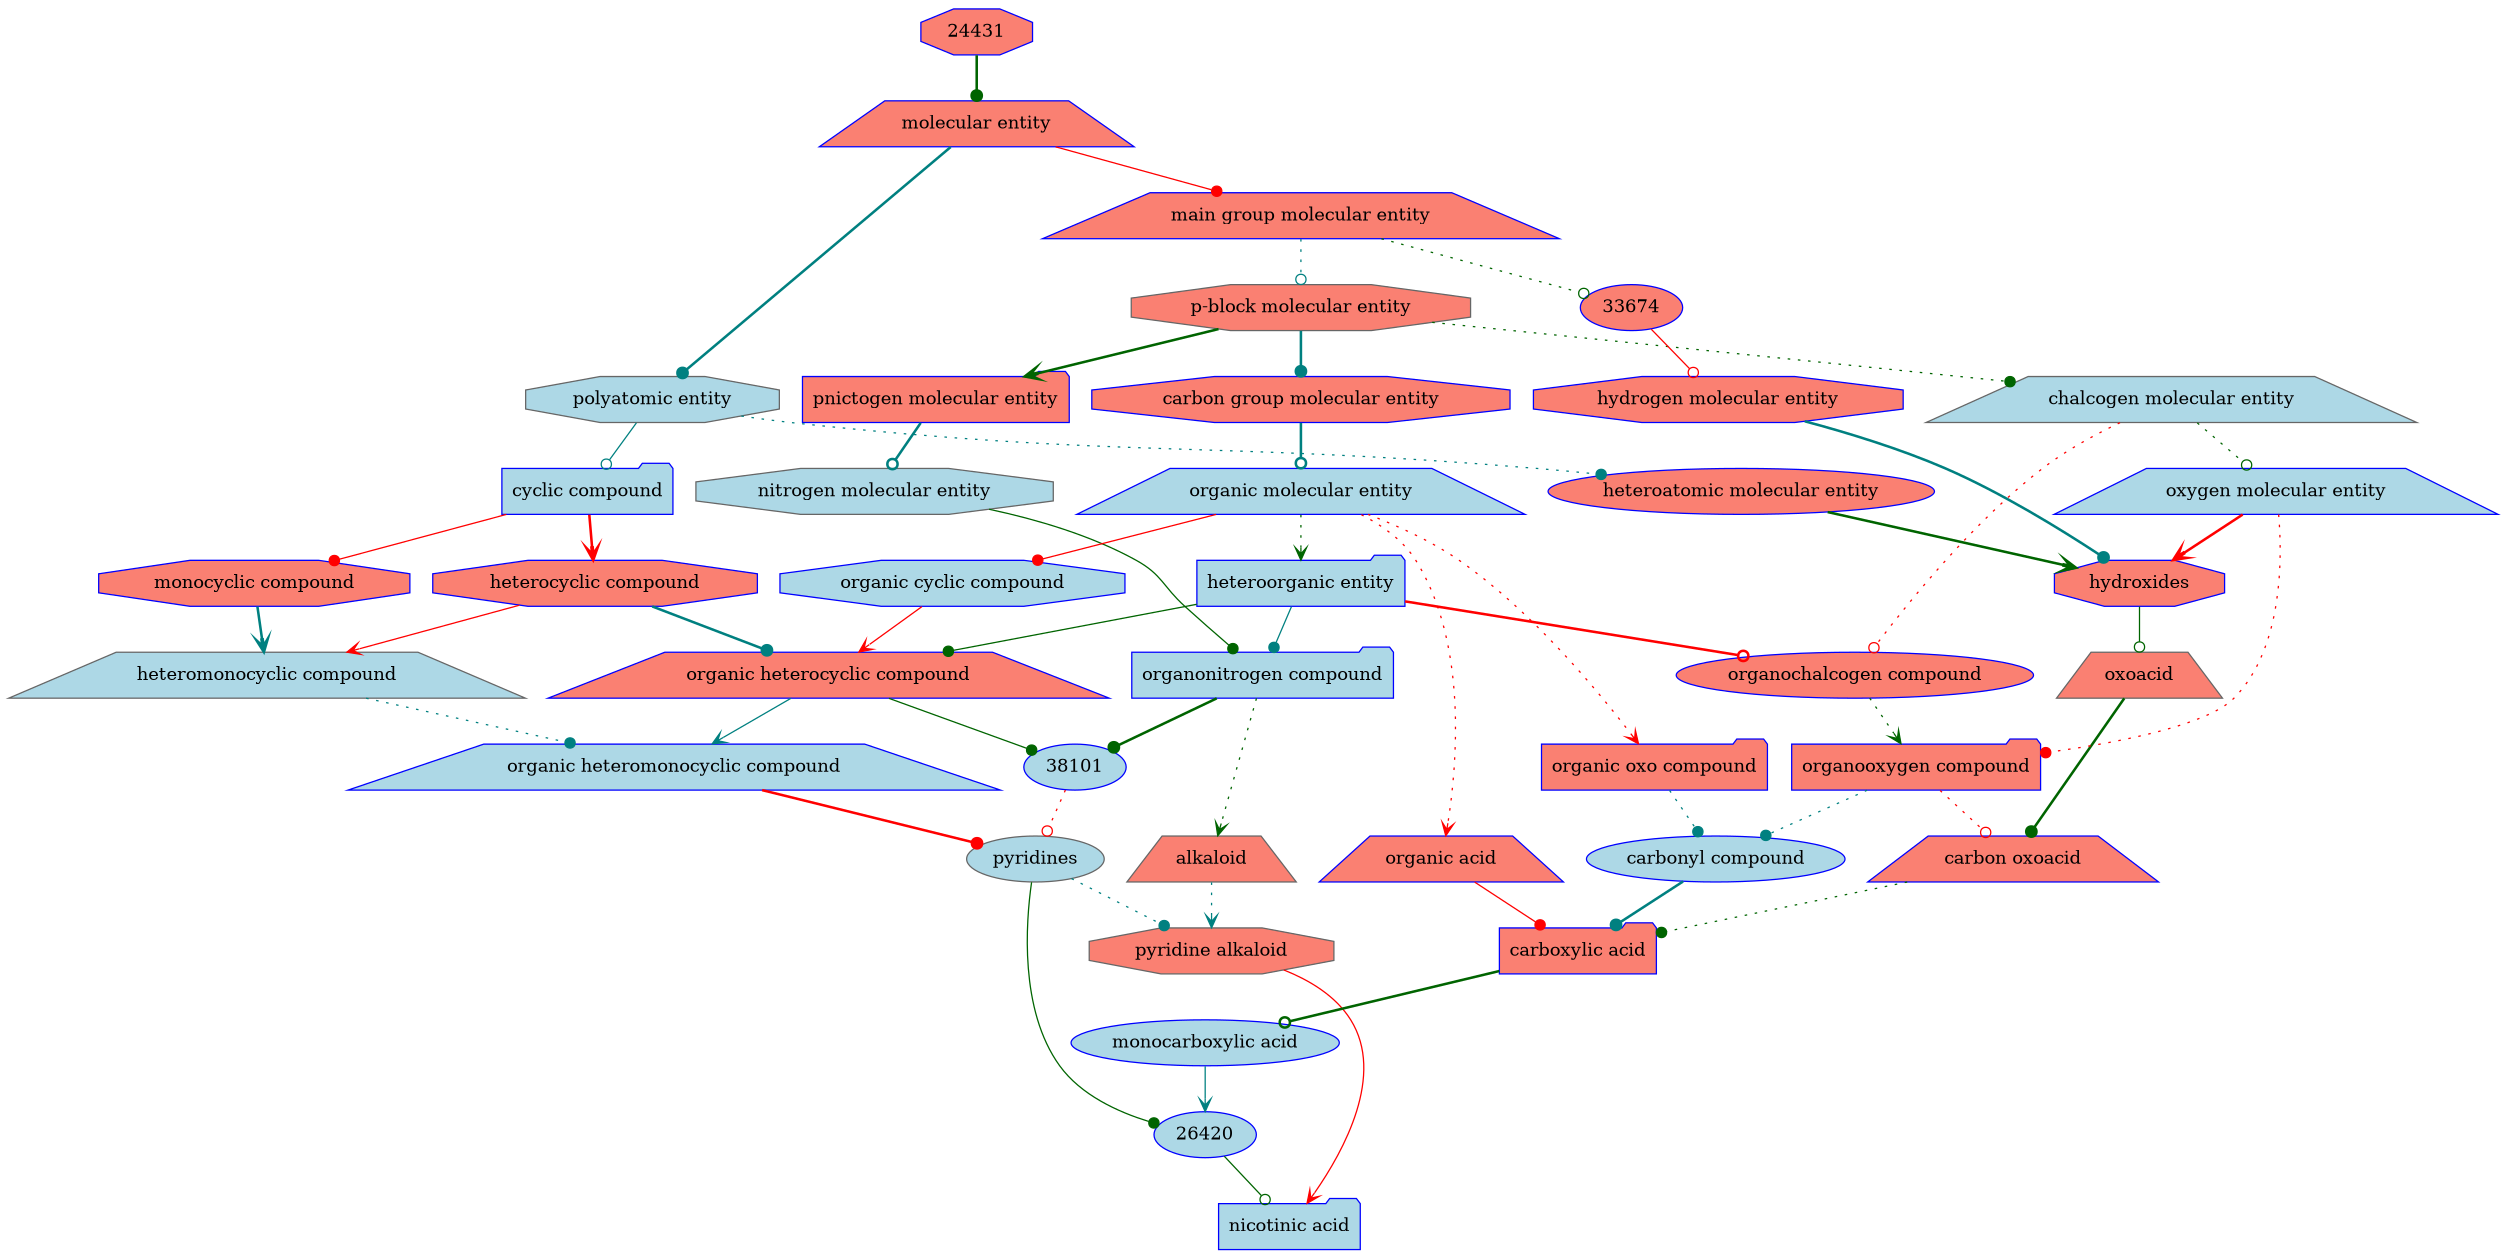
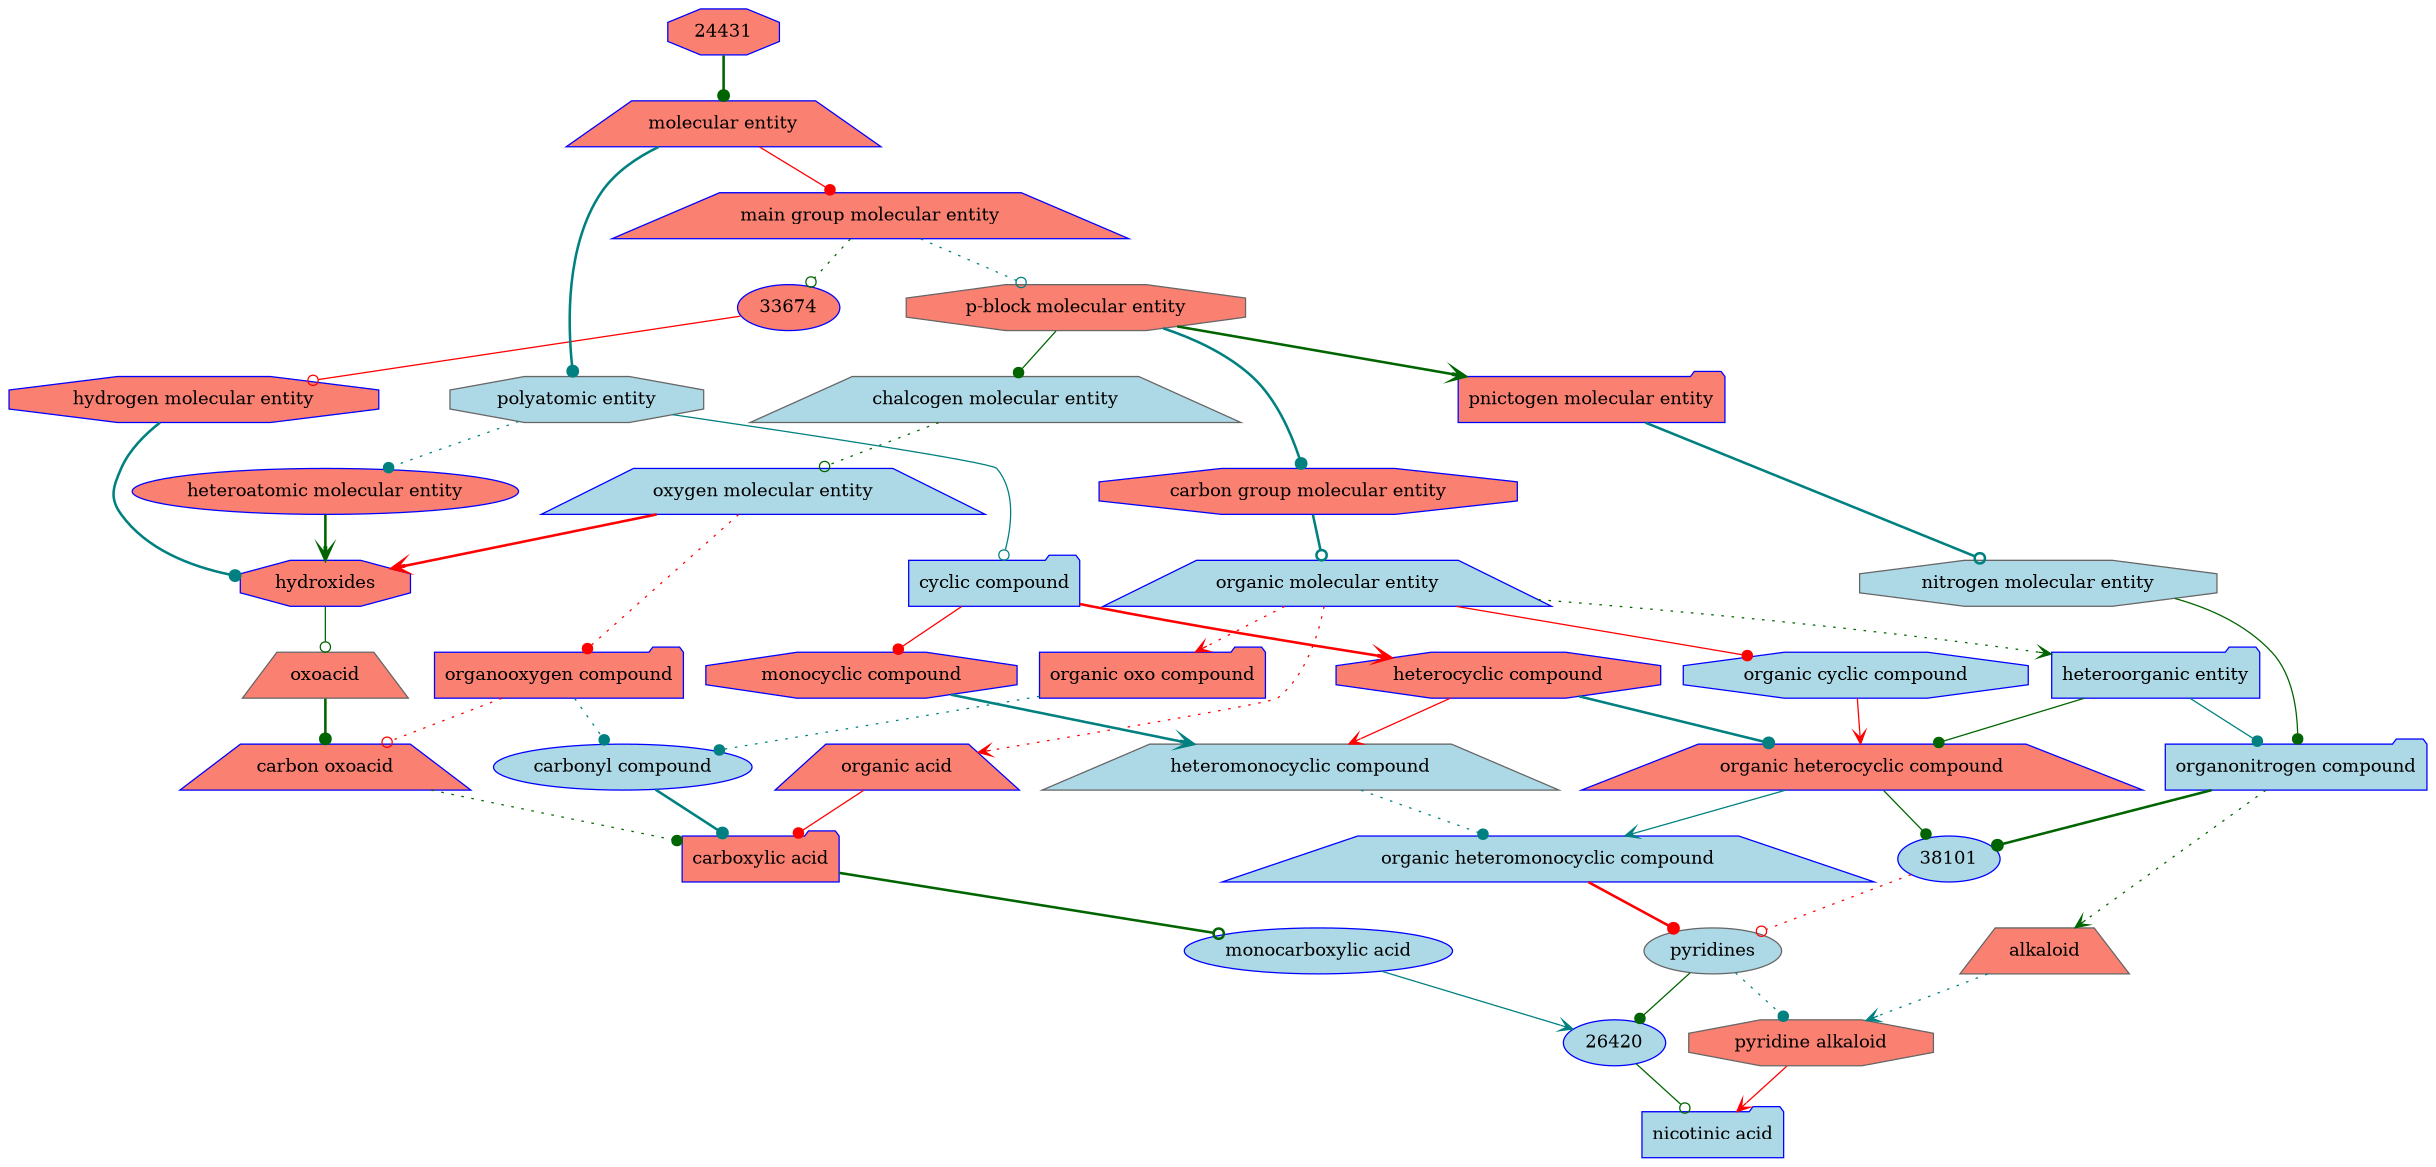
edge "p-block molecular entity" -> "chalcogen molecular entity": style dotted -> solid
node "organochalcogen compound": removed
